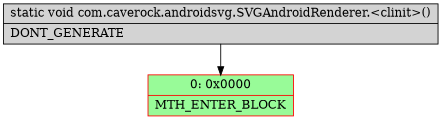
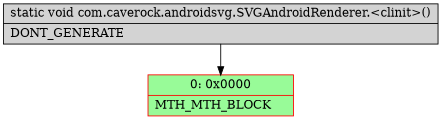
node "0: 0x0000": text "MTH_ENTER_BLOCK" -> "MTH_MTH_BLOCK"
